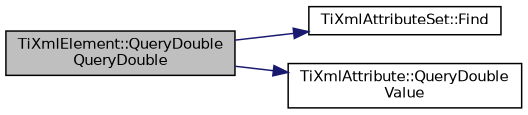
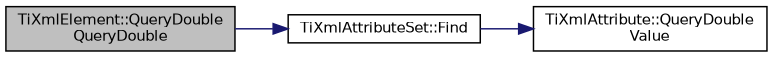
edge "TiXmlElement::QueryDouble QueryDouble" -> "TiXmlAttribute::QueryDouble Value": now "TiXmlAttributeSet::Find" -> "TiXmlAttribute::QueryDouble Value"
